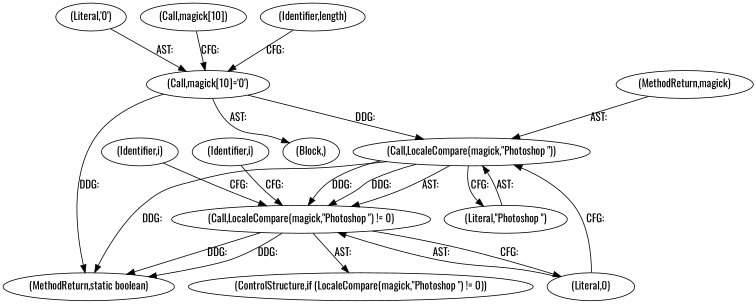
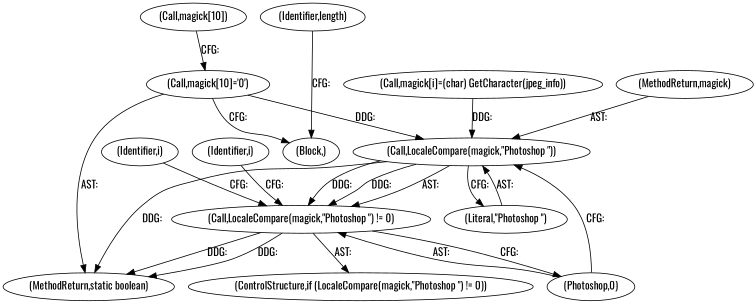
node "(Literal,'0')": removed
edge "(Identifier,length)" -> "(Call,magick[10]='0')": now "(Identifier,length)" -> "(Block,)"
node "(Call,magick[i]=(char) GetCharacter(jpeg_info))": added
edge "(Call,magick[10]='0')" -> "(Block,)": label "AST: " -> "CFG: "
edge "(Call,magick[10]='0')" -> "(MethodReturn,static boolean)": label "DDG: " -> "AST: "
node "(Literal,0)": label "(Literal,0)" -> "(Photoshop,0)"
